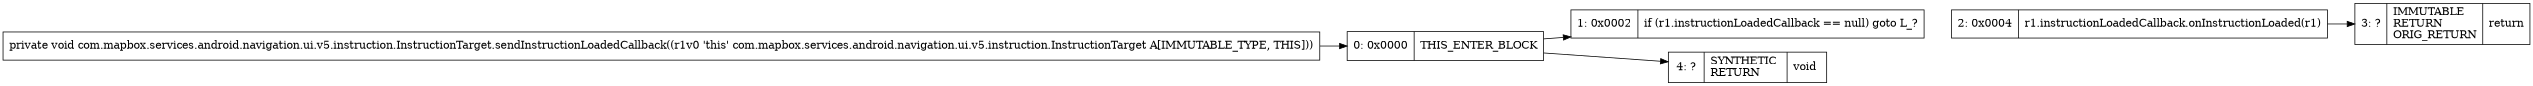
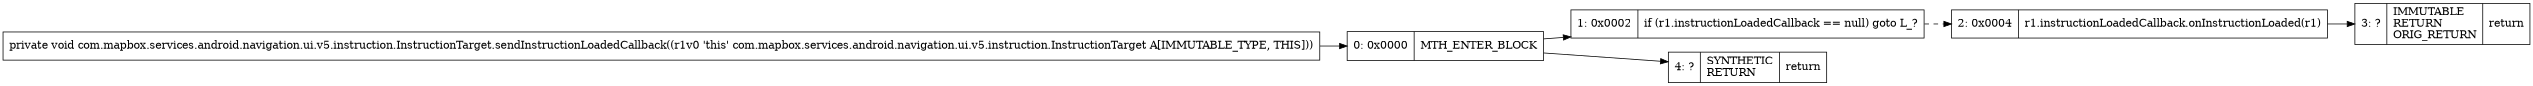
edge "1: 0x0002" -> "2: 0x0004": added
node "0: 0x0000": text "THIS_ENTER_BLOCK" -> "MTH_ENTER_BLOCK"
node "4: ?": text "void" -> "return"
